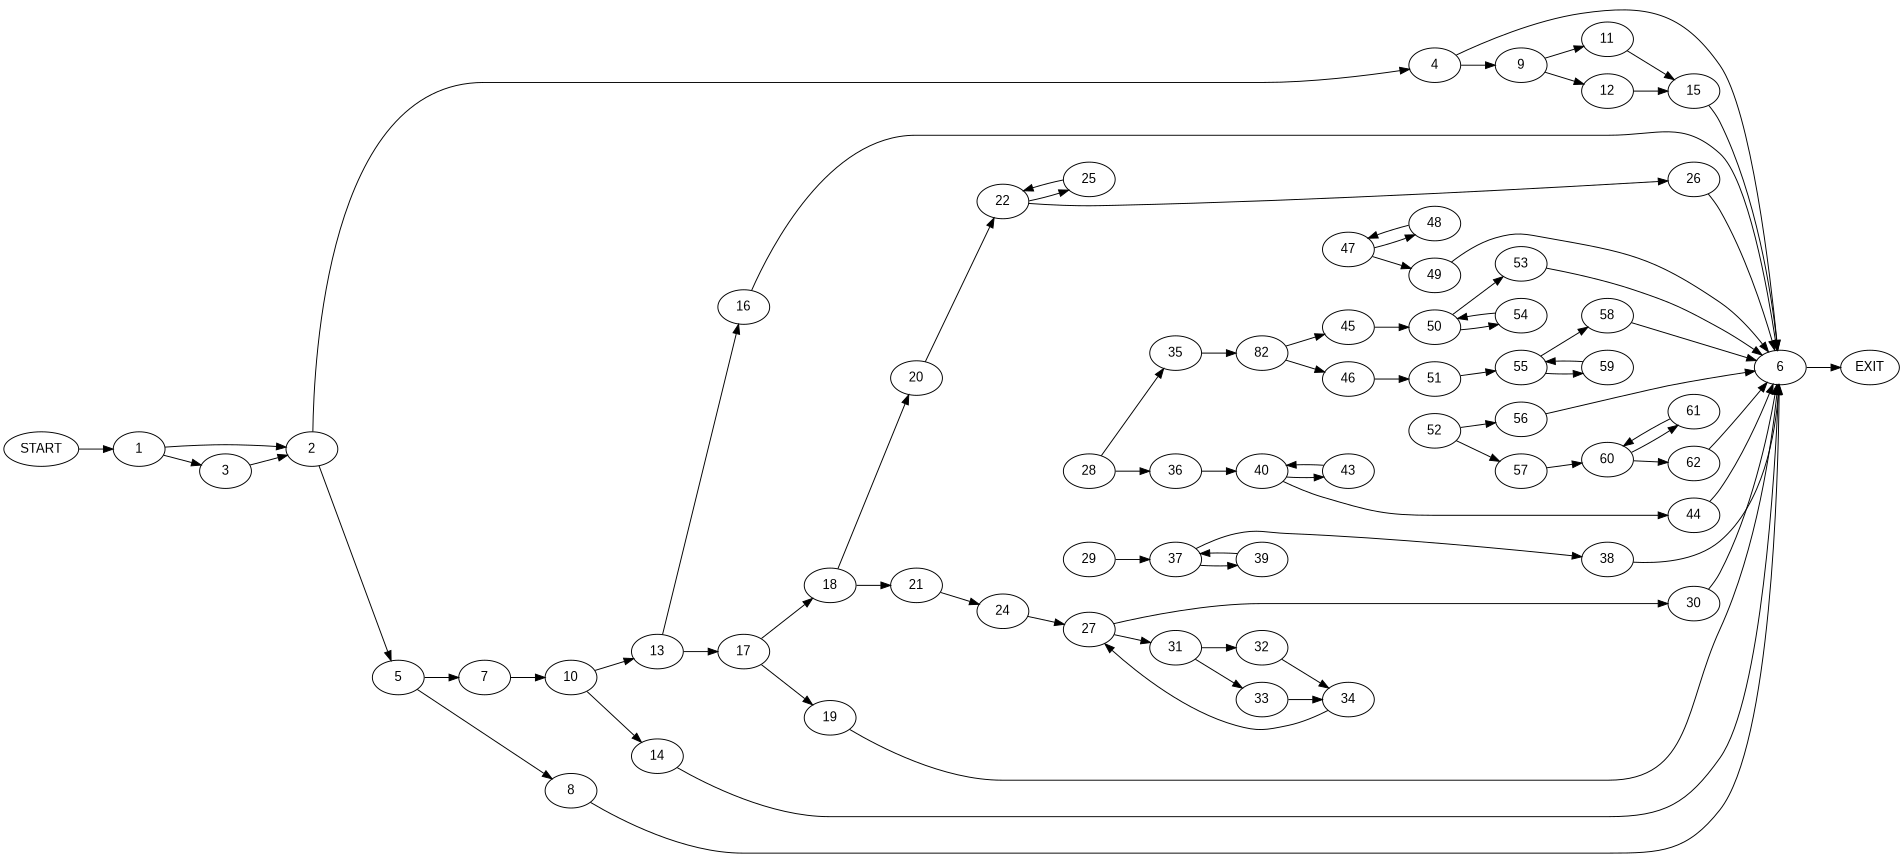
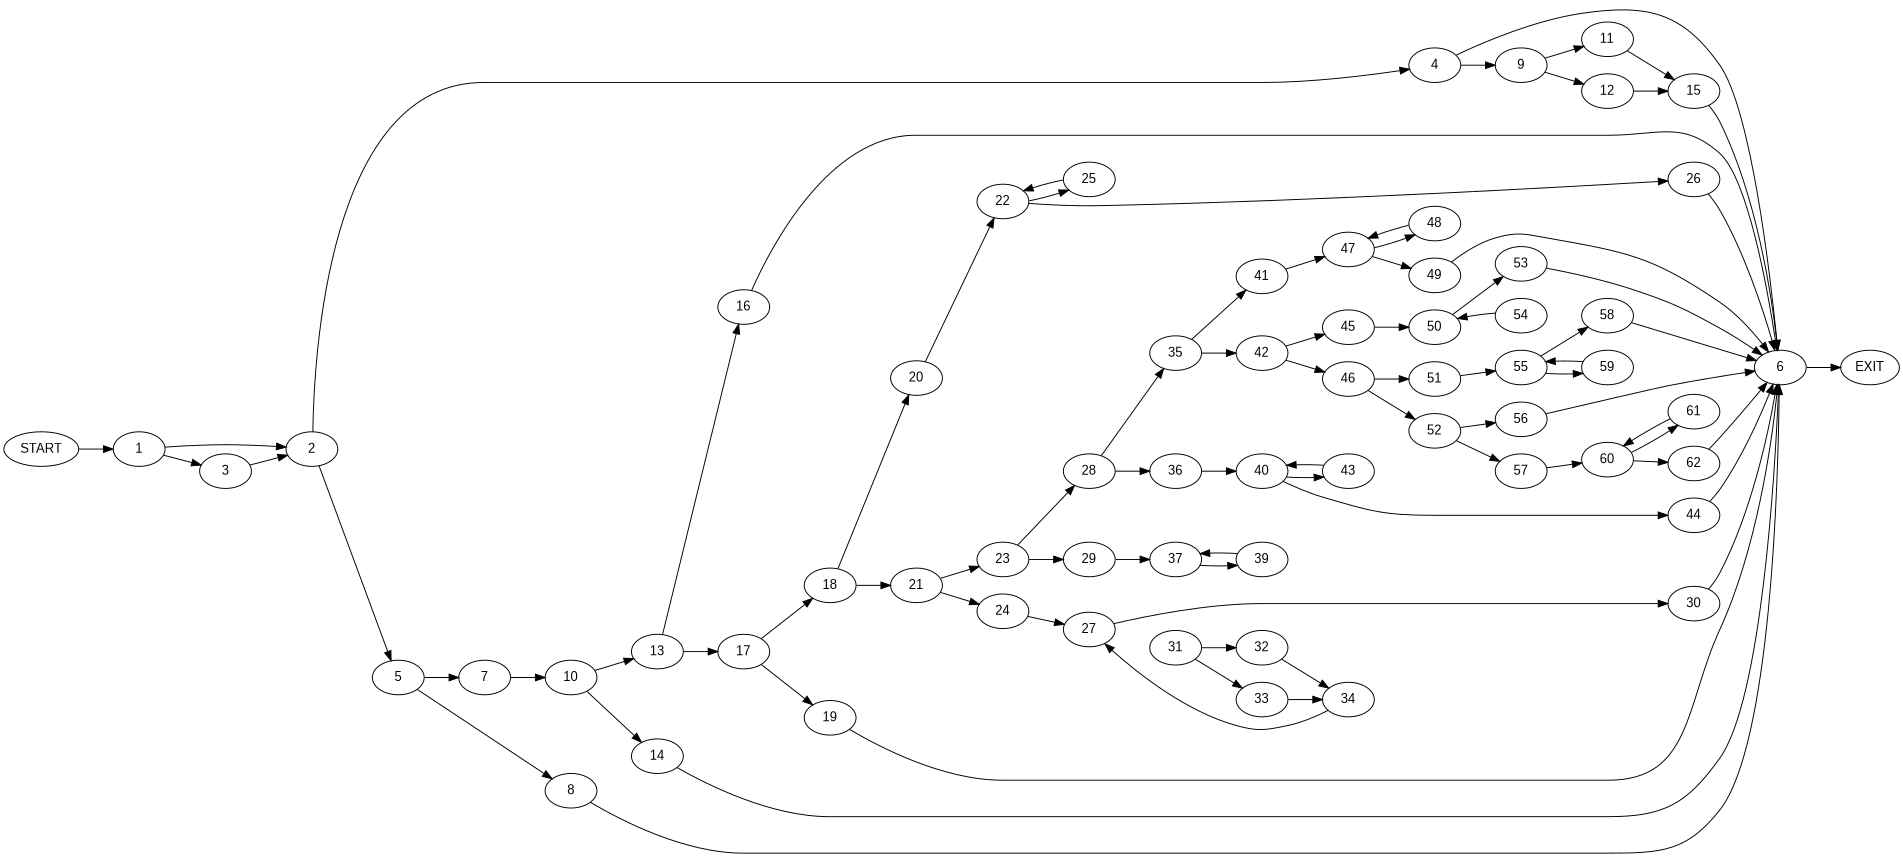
node "41": added
edge "50" -> "54": removed
node "82": label "82" -> "42"
edge "46" -> "52": added
node "23": added
node "38": removed
edge "27" -> "31": removed
